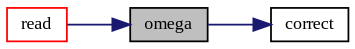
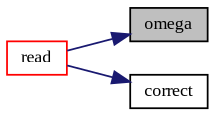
edge "omega" -> "correct": now "read" -> "correct"
